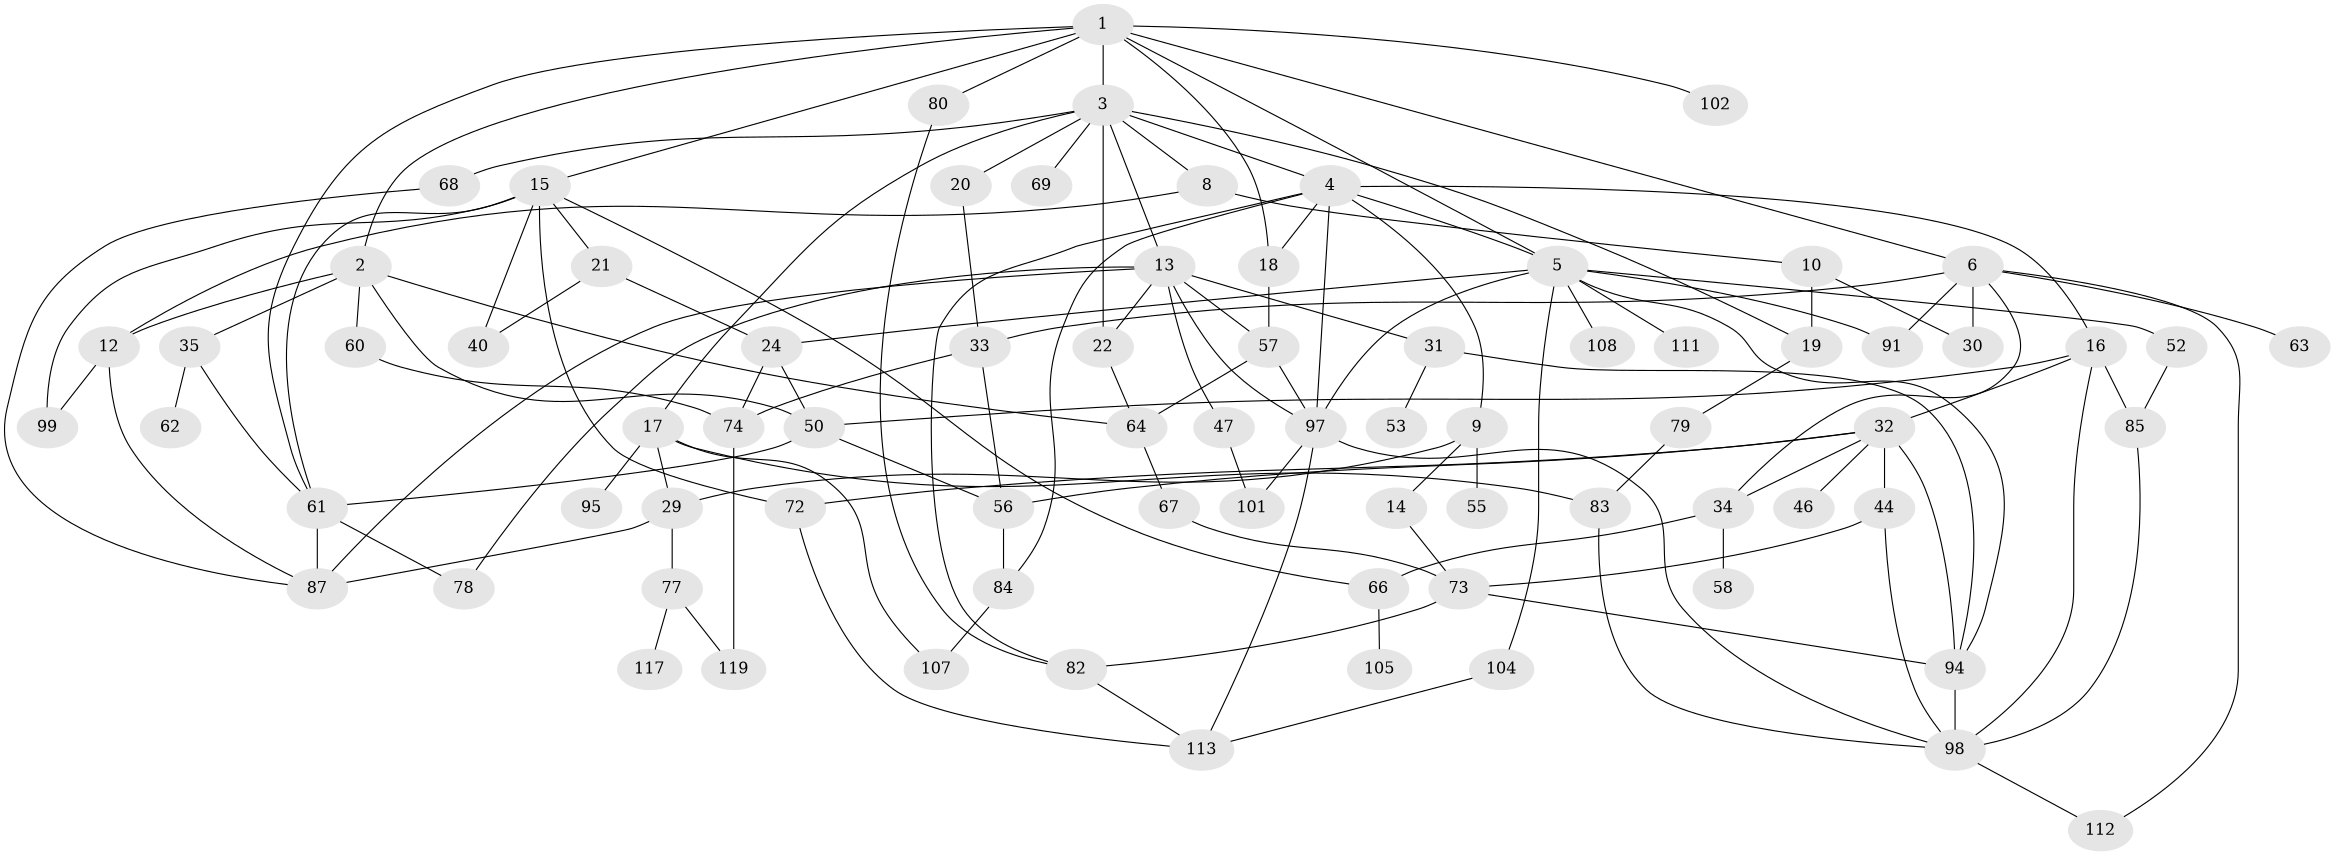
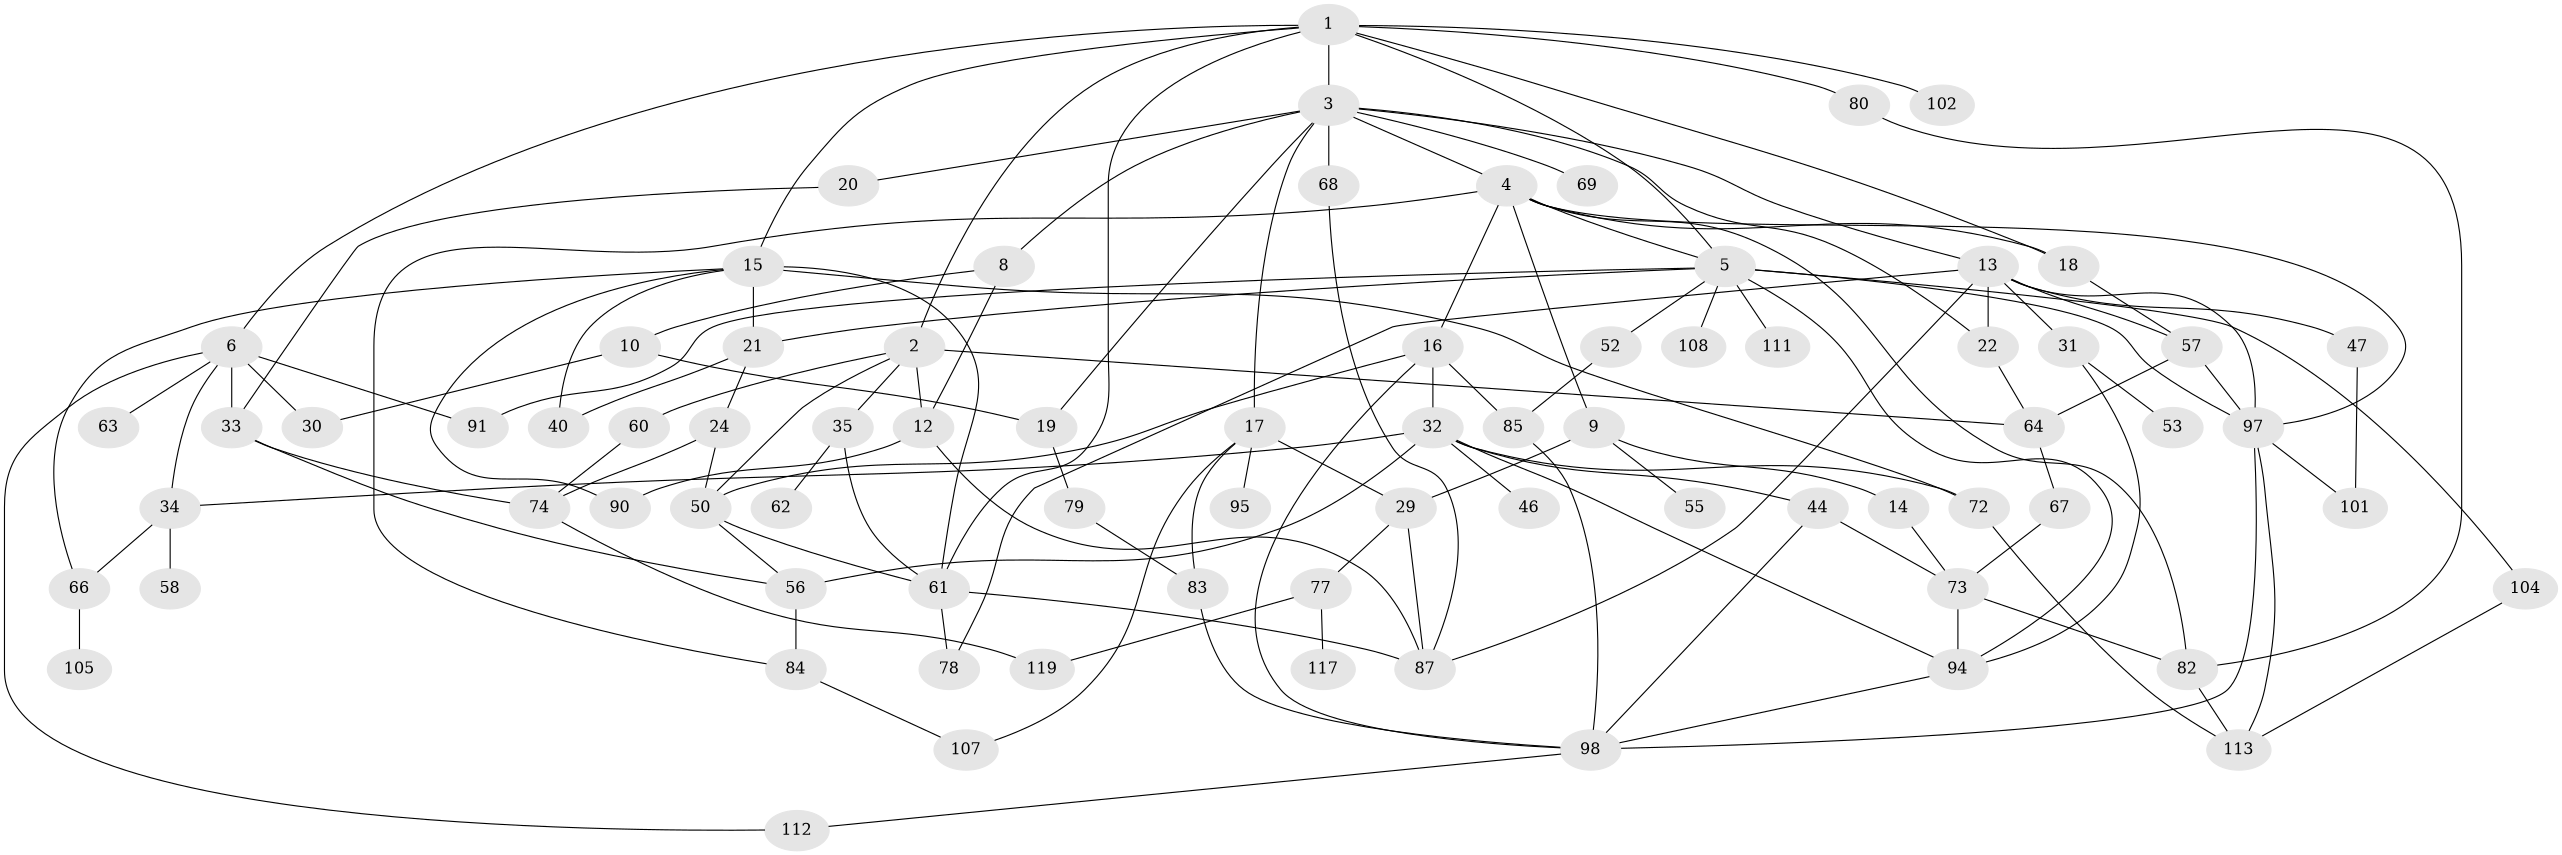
edge "5" -- "24": now "5" -- "21"
node "99": label "99" -> "90"
